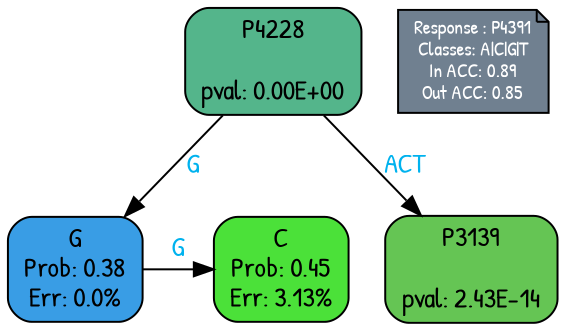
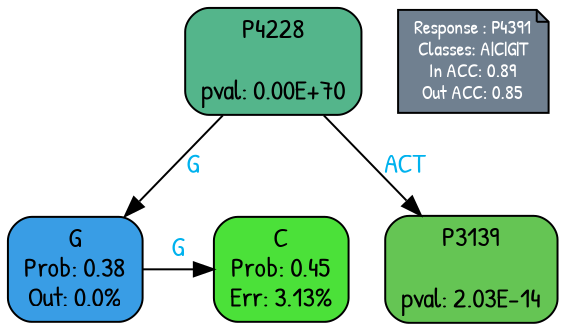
node "P4228 pval: 0.00E+00": label "P4228 pval: 0.00E+00" -> "P4228 pval: 0.00E+70"
node "G Prob: 0.38 Err: 0.0%": label "G Prob: 0.38 Err: 0.0%" -> "G Prob: 0.38 Out: 0.0%"
node "P3139 pval: 2.43E-14": label "P3139 pval: 2.43E-14" -> "P3139 pval: 2.03E-14"
